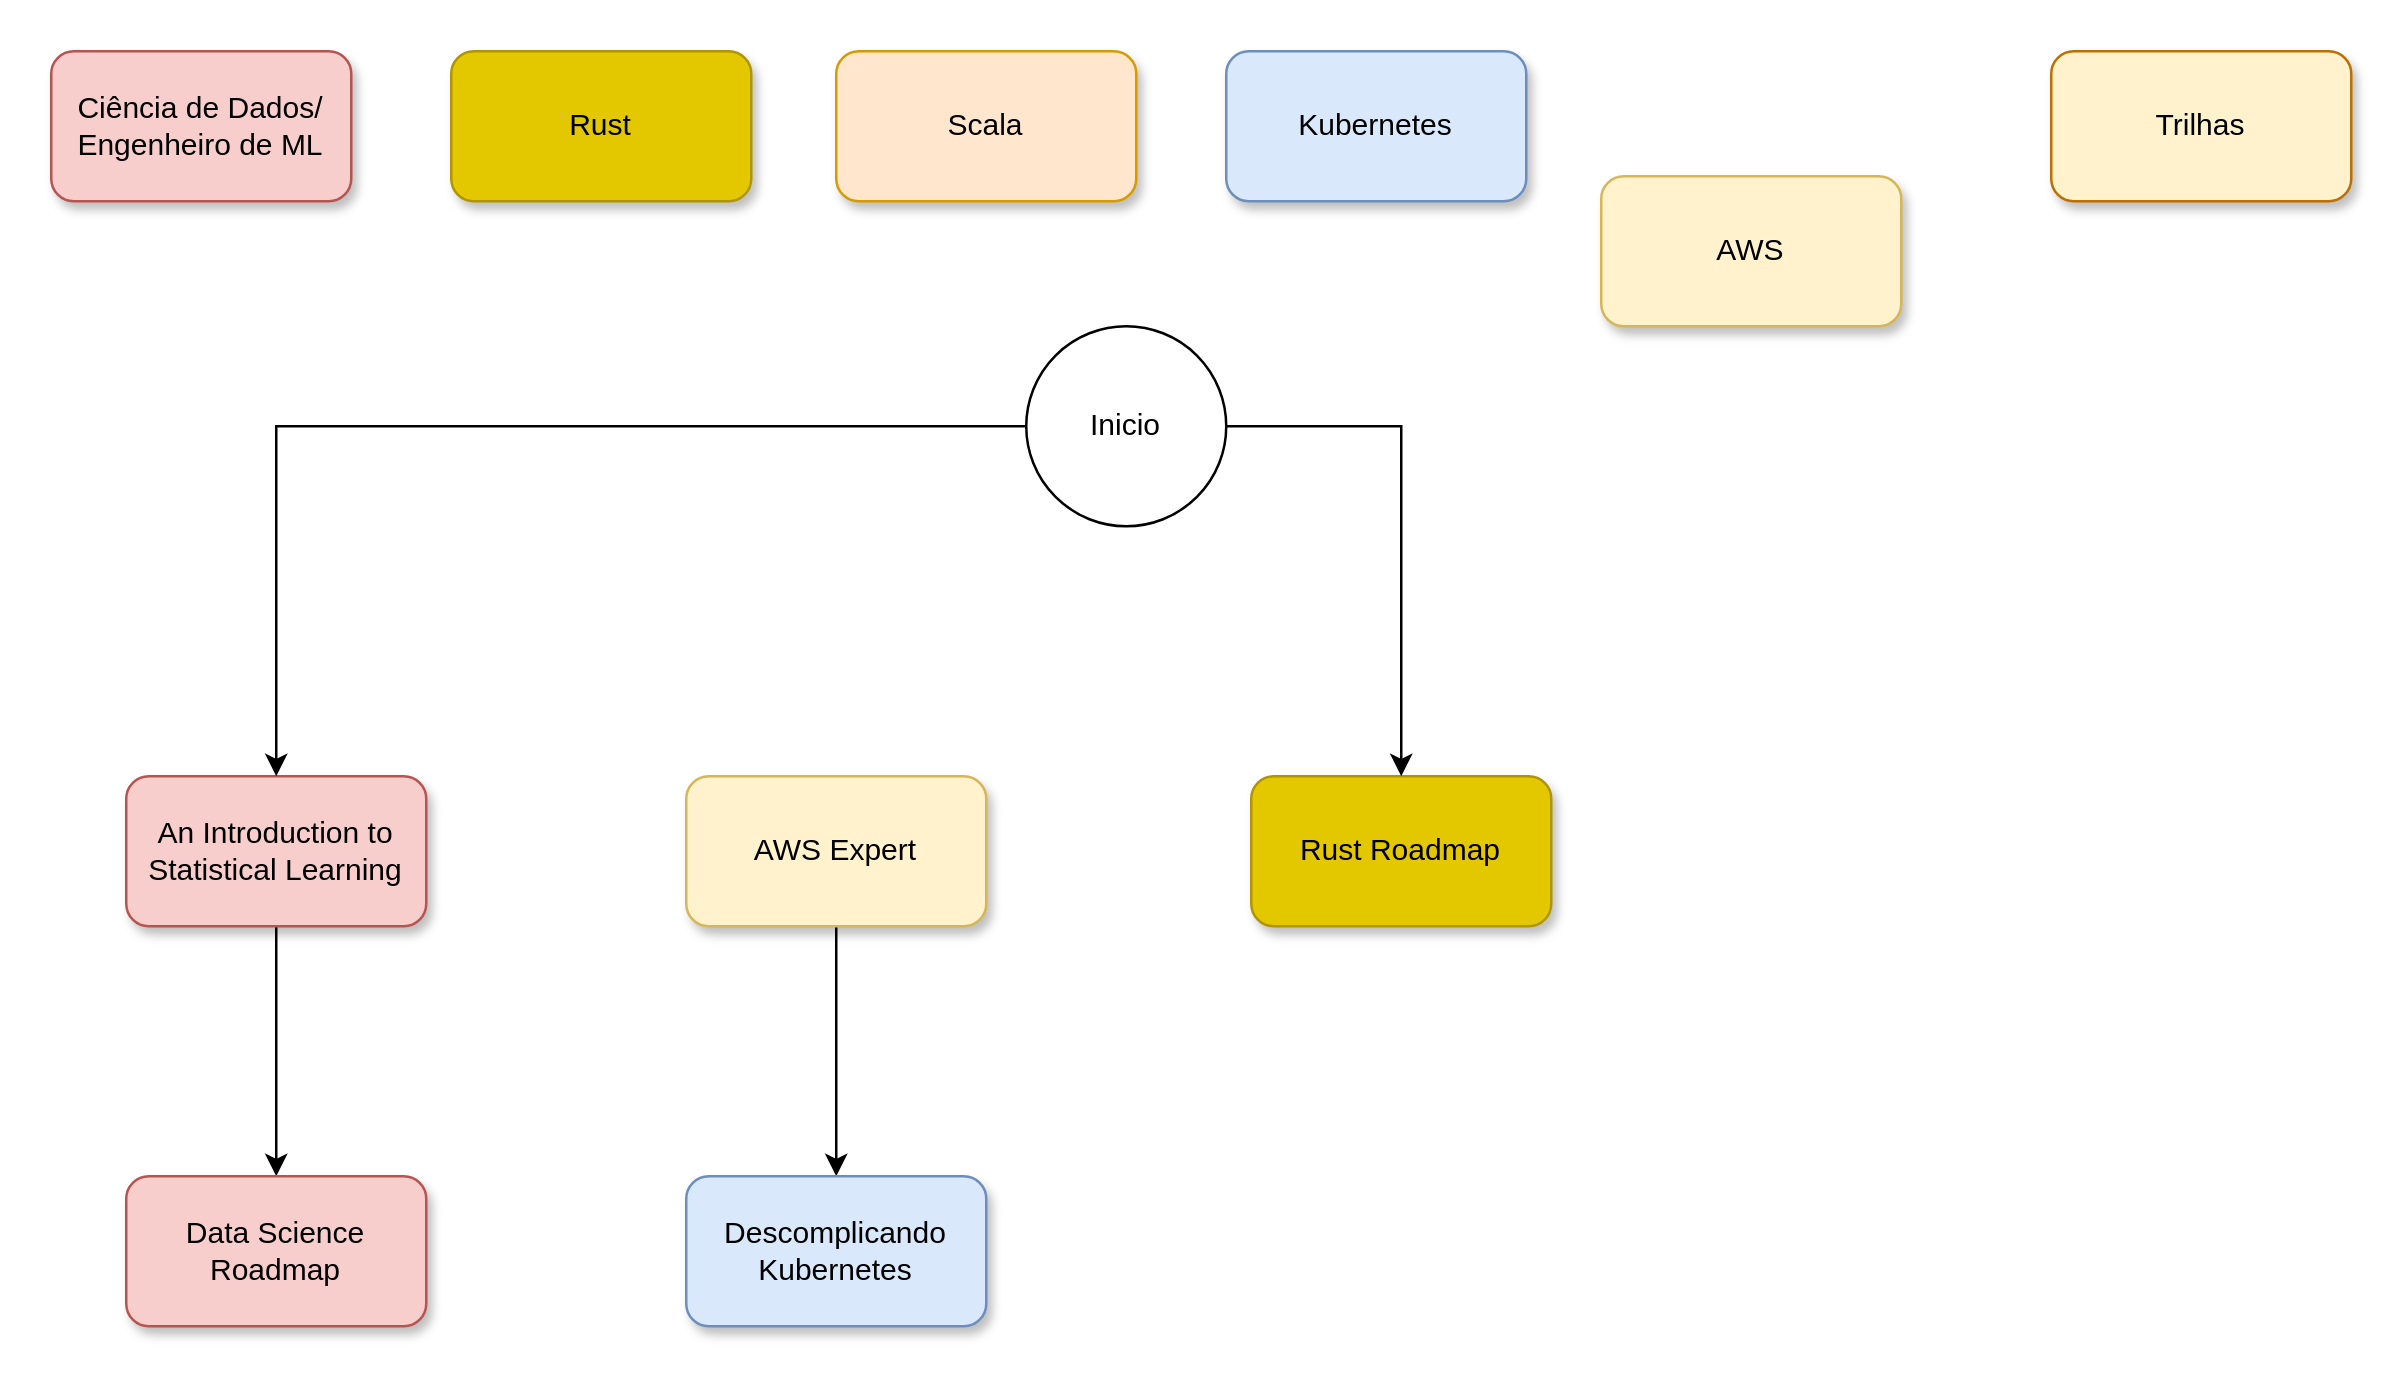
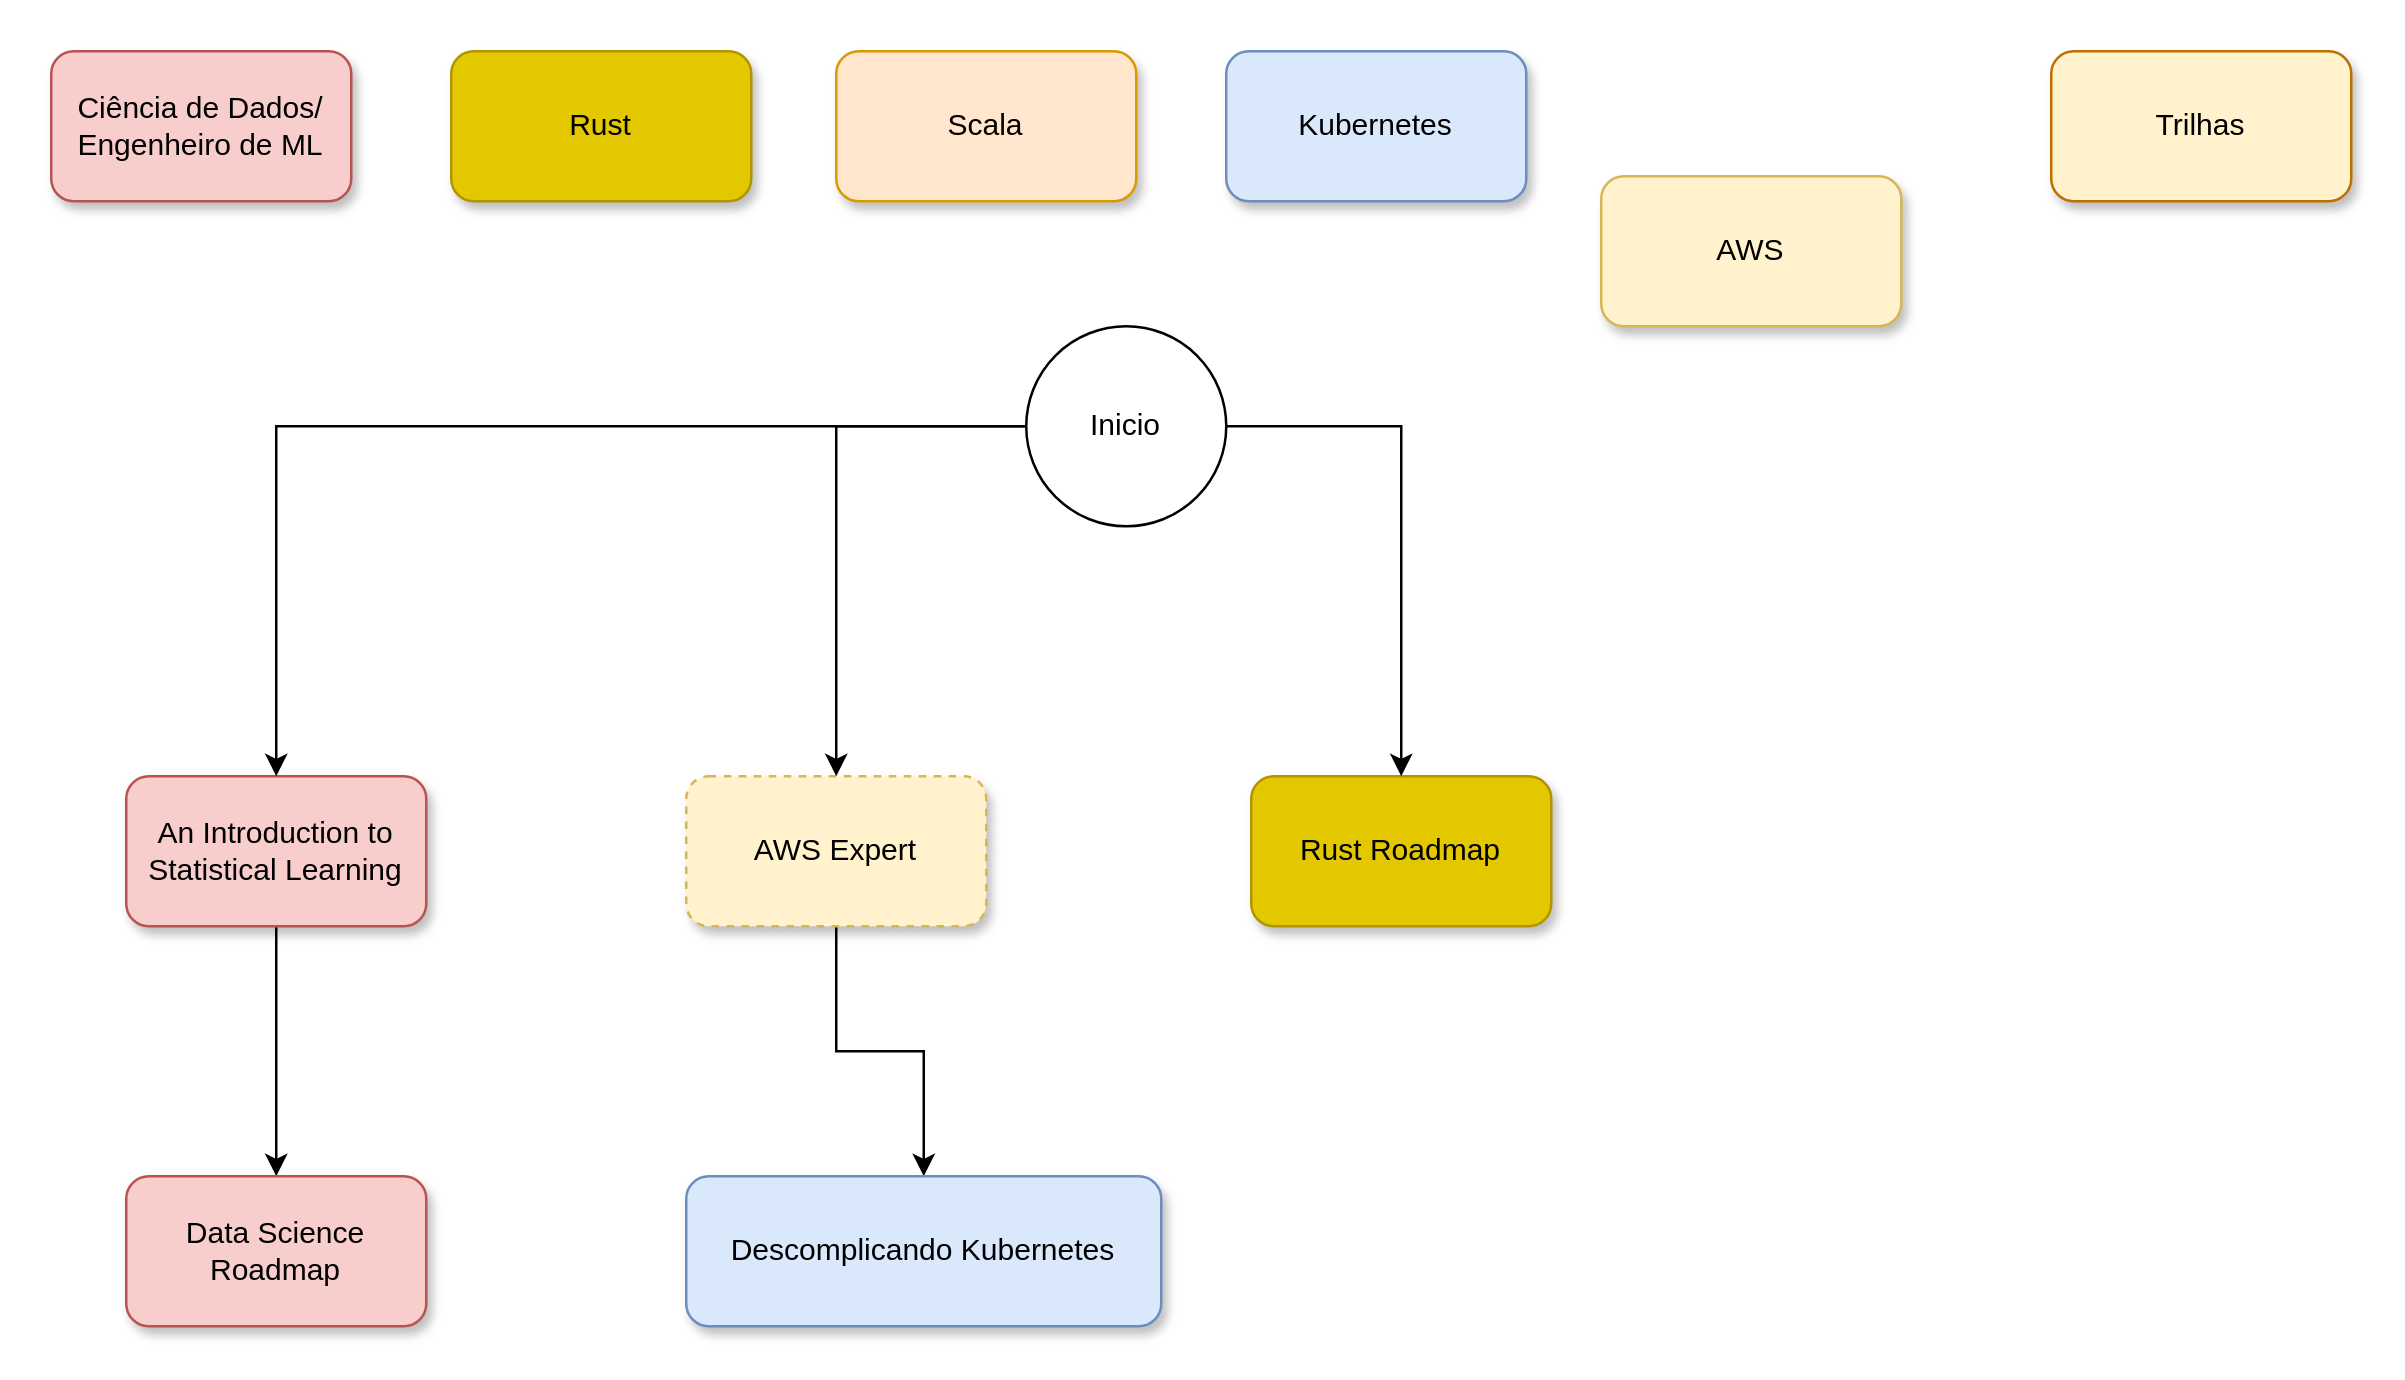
edge "Inicio" -> "AWS Expert": added
node "AWS Expert": style solid -> dashed
node "Descomplicando Kubernetes": size 300x150 -> 475x150
